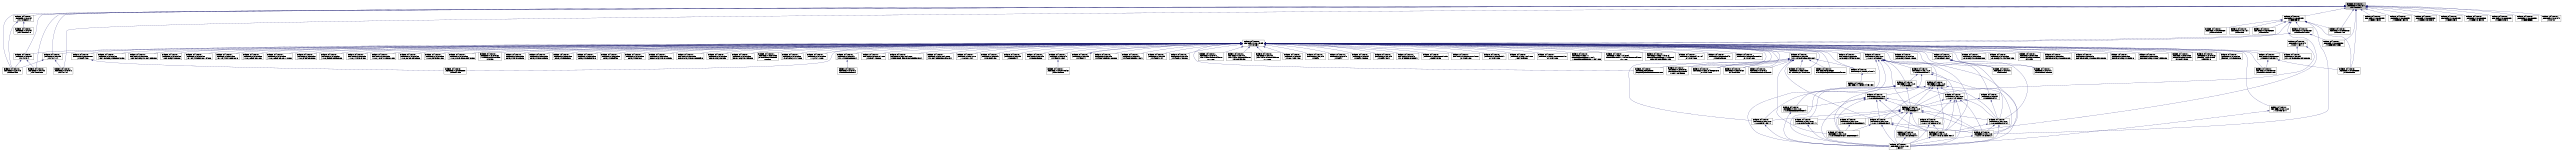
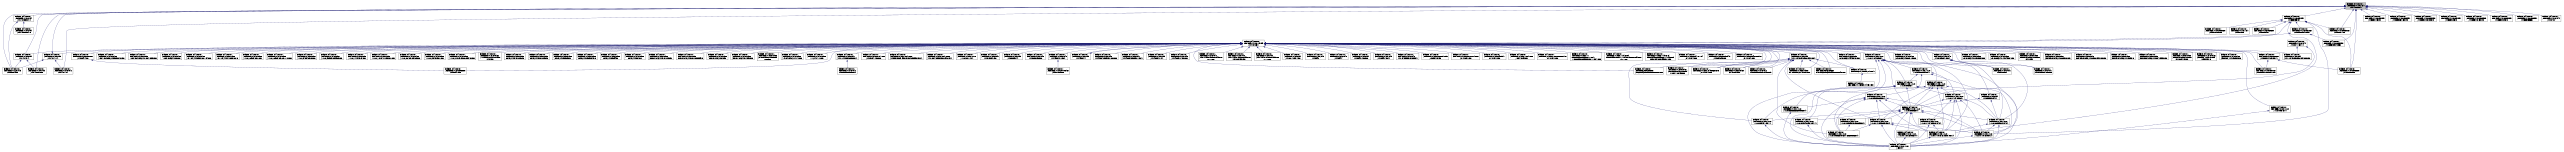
edge "3rdParty/trilinos-nox /packages/ml/src/Utils /ml_viz_xyz.h" -> "3rdParty/trilinos-nox /packages/ml/src/Main /ml_viz_stats.h": reversed
